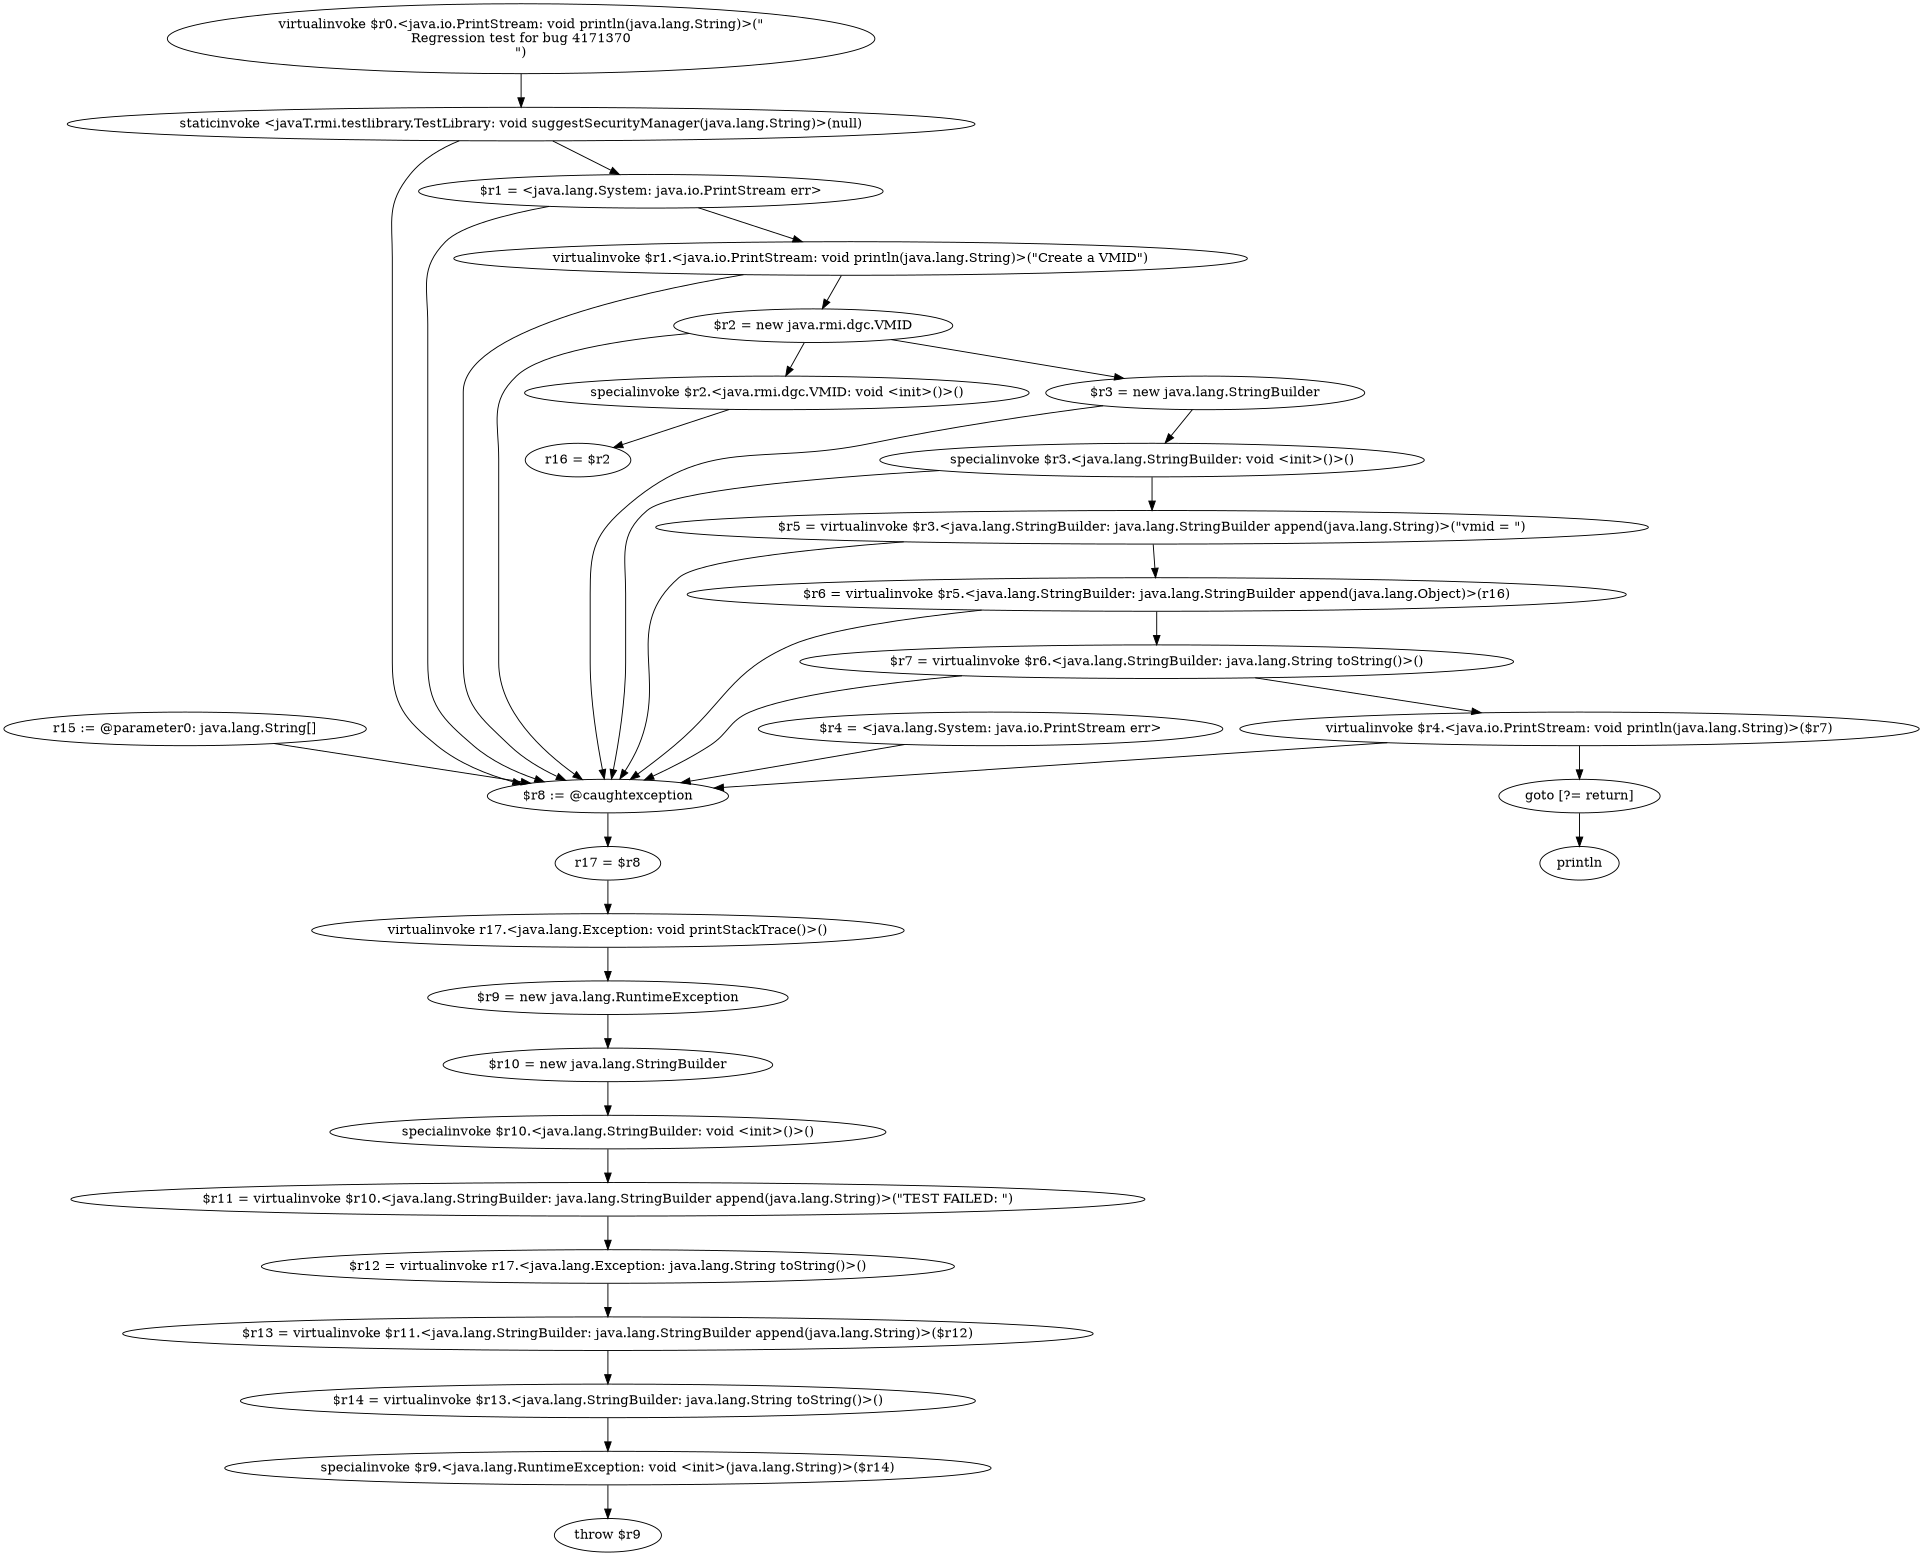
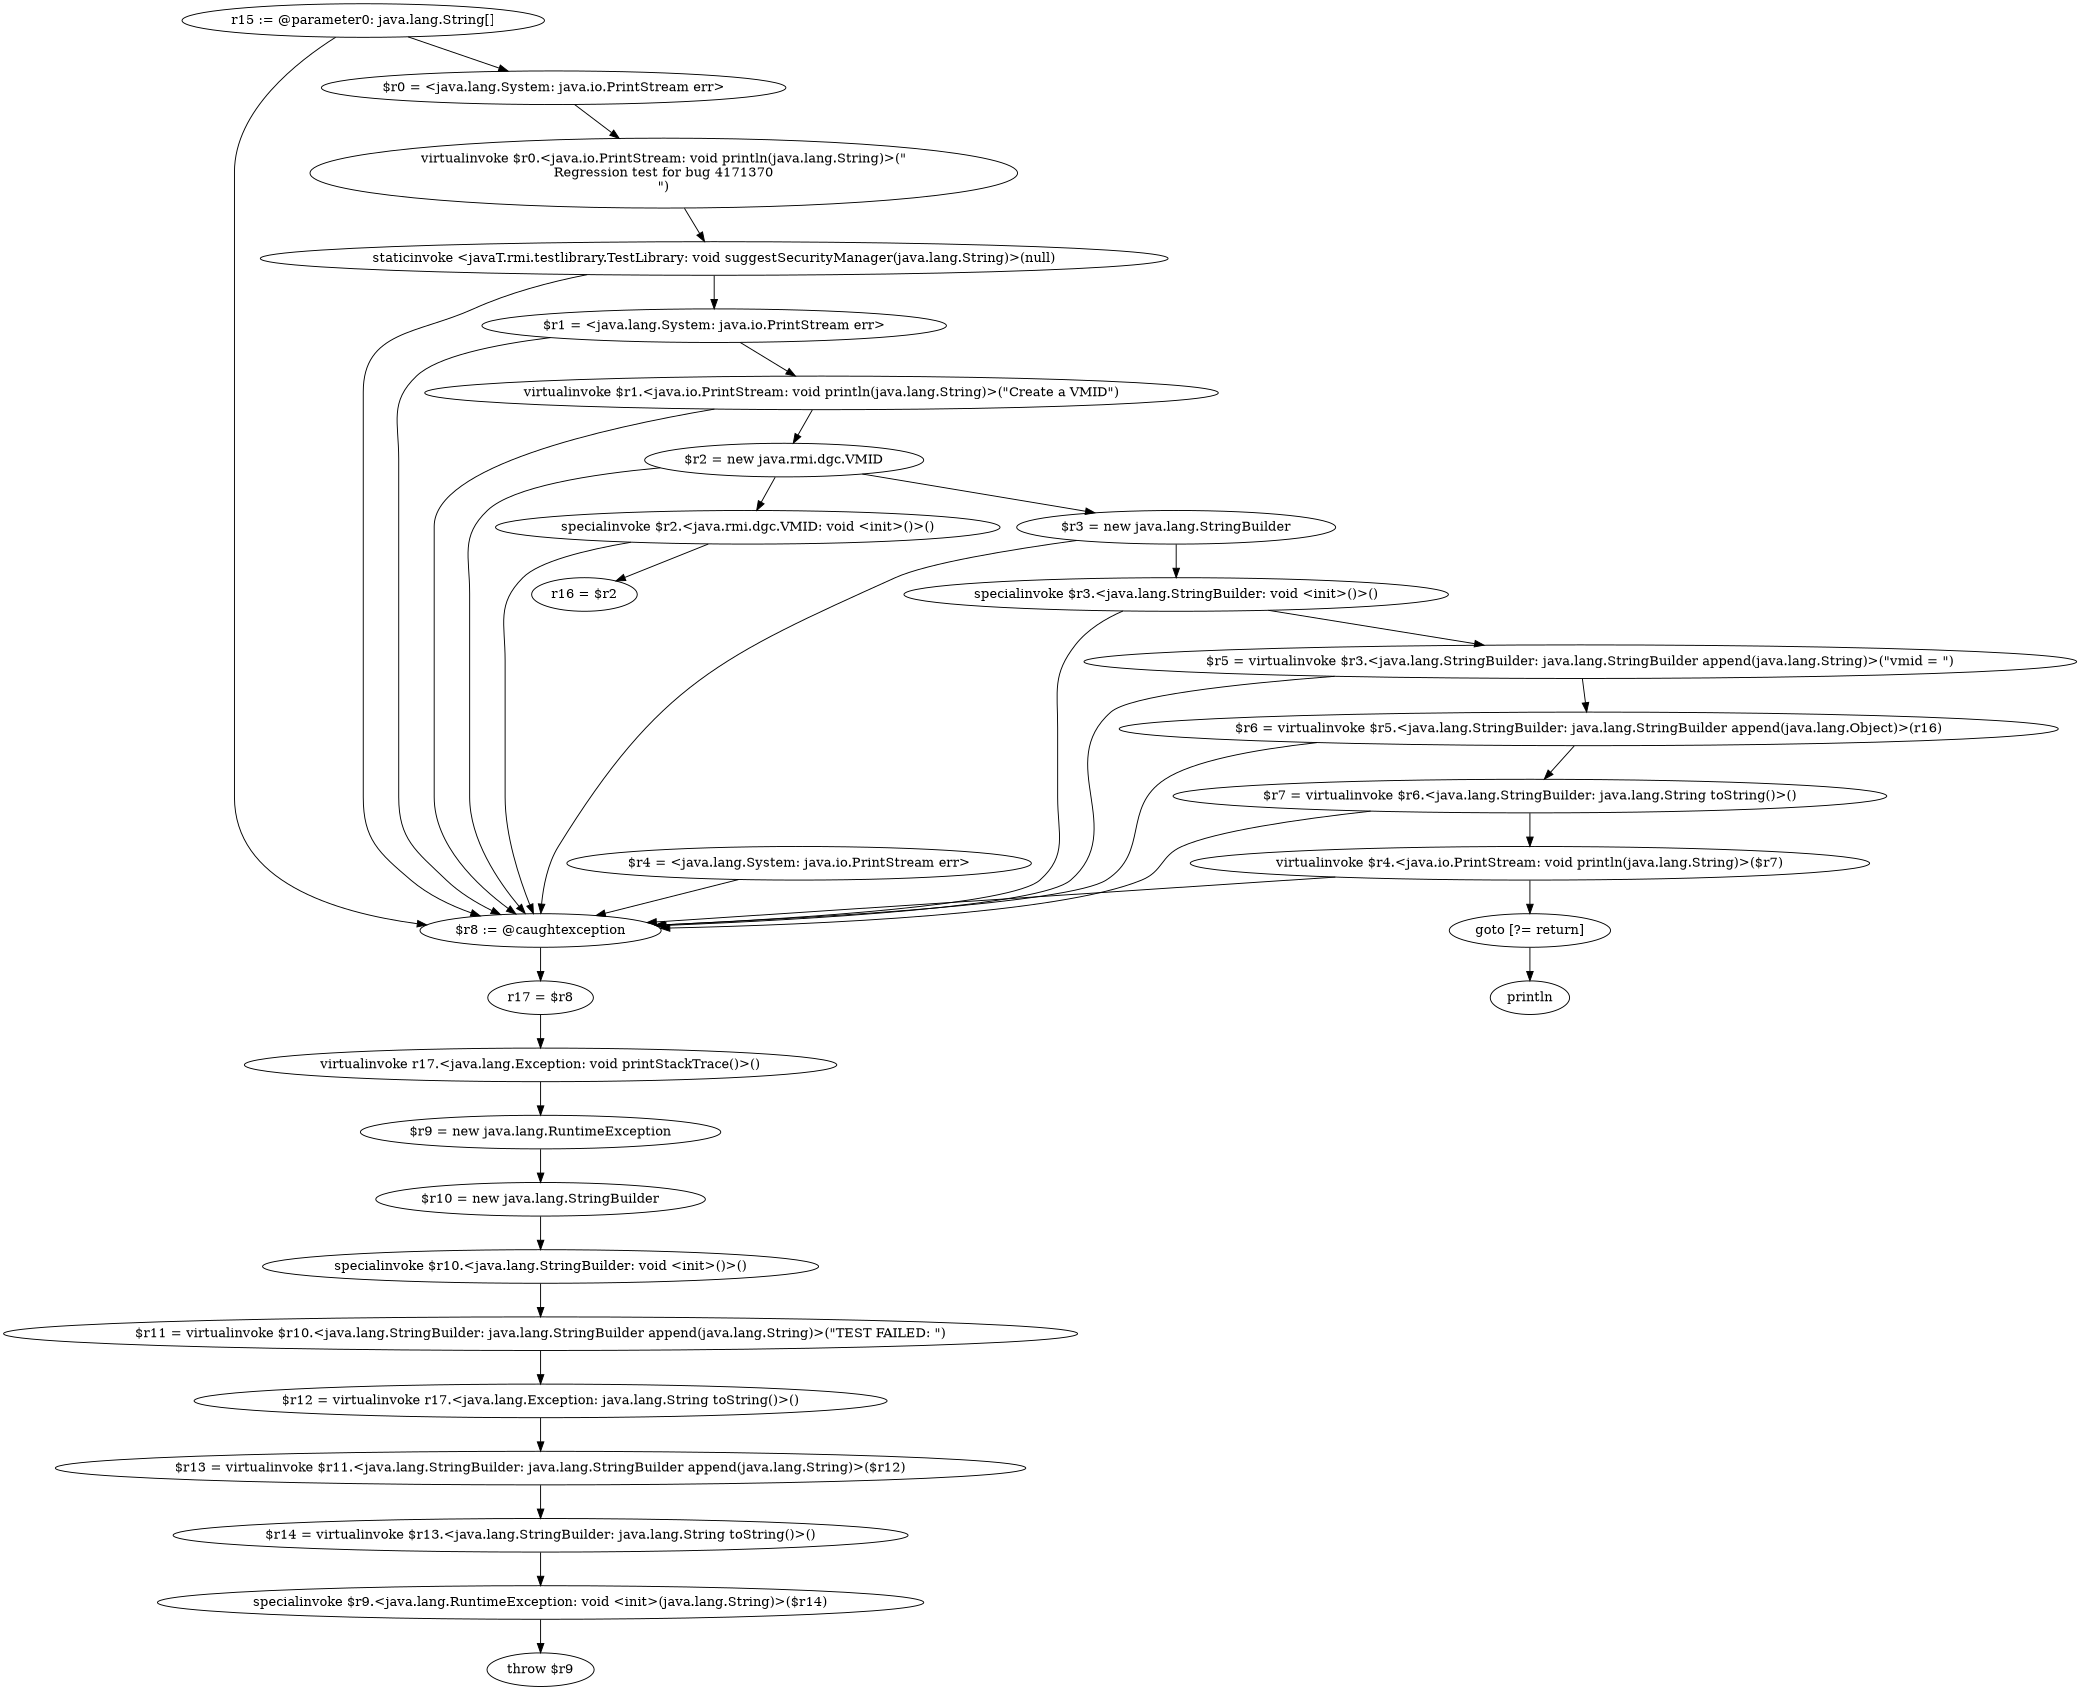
node "$r0 = <java.lang.System: java.io.PrintStream err>": added
edge "specialinvoke $r2.<java.rmi.dgc.VMID: void <init>()>()" -> "$r8 := @caughtexception": added
